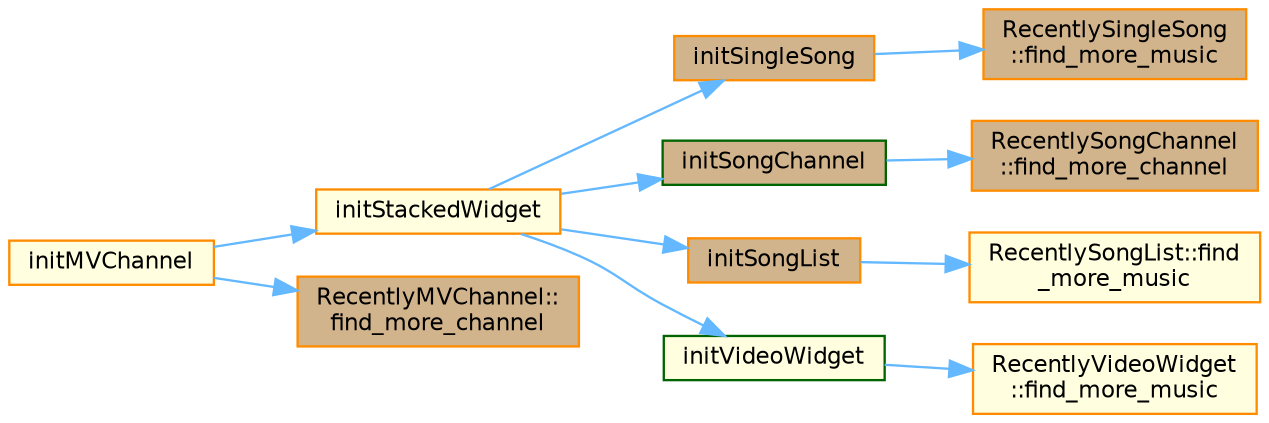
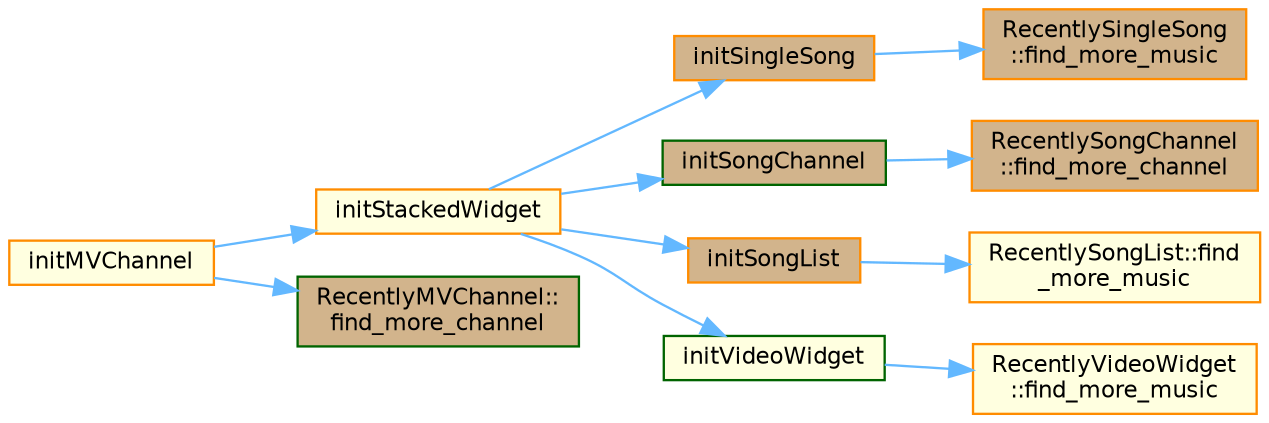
node "RecentlyMVChannel:: find_more_channel": color darkorange -> darkgreen
